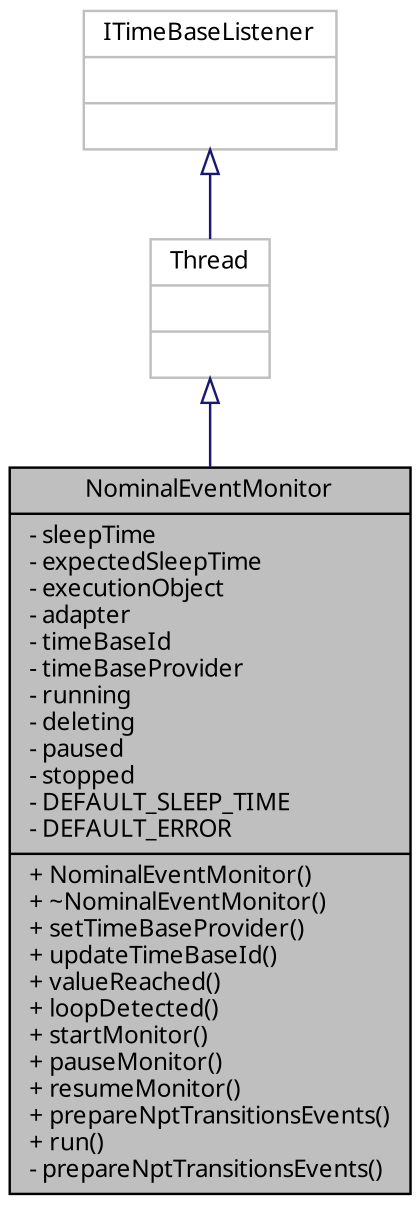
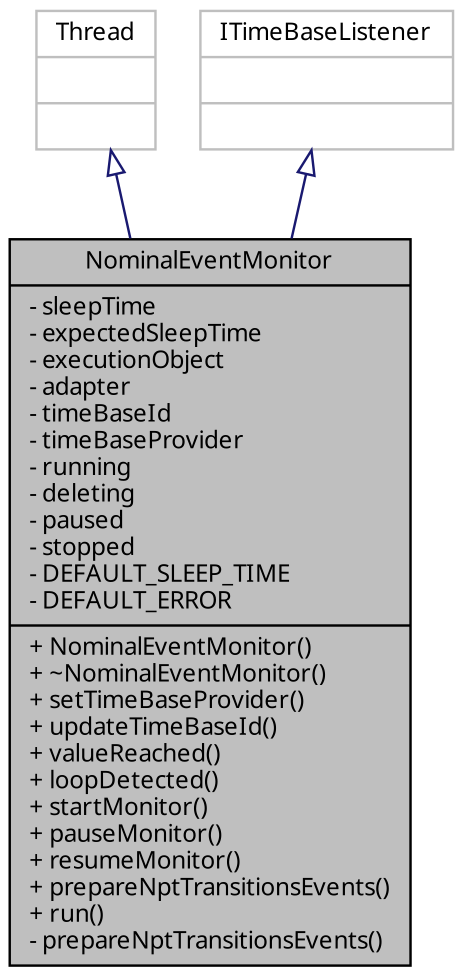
edge "Thread" -> "ITimeBaseListener": now "NominalEventMonitor" -> "ITimeBaseListener"
